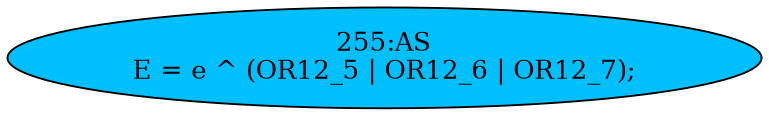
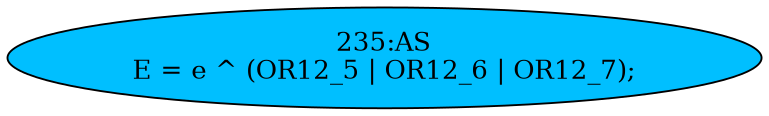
node "255:AS E = e ^ (OR12_5 | OR12_6 | OR12_7);": label "255:AS E = e ^ (OR12_5 | OR12_6 | OR12_7);" -> "235:AS E = e ^ (OR12_5 | OR12_6 | OR12_7);"
